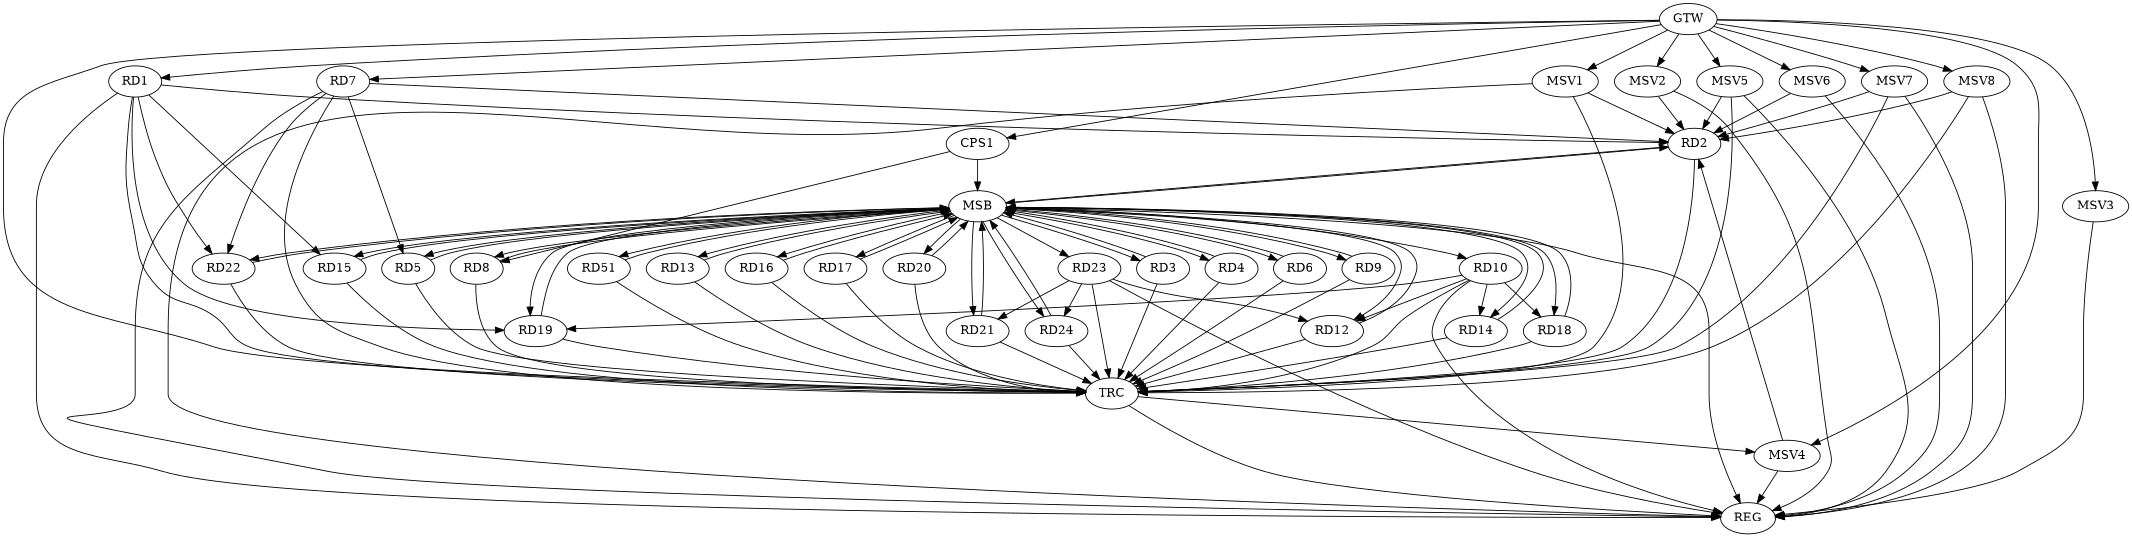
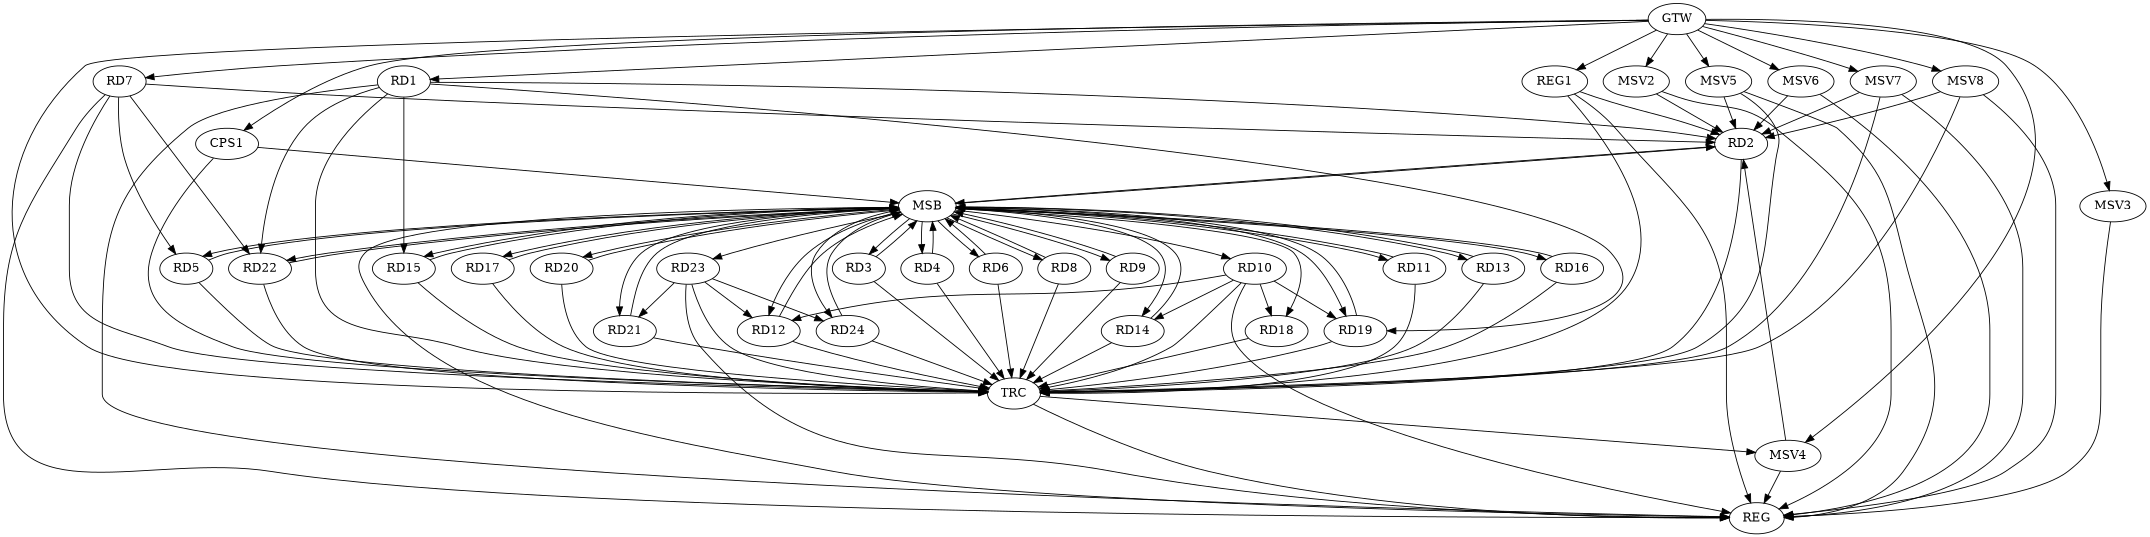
node "MSV1": label "MSV1" -> "REG1"
edge "CPS1" -> "RD8": now "CPS1" -> "TRC"
edge "RD18" -> "MSB": removed
node "RD51": label "RD51" -> "RD11"
